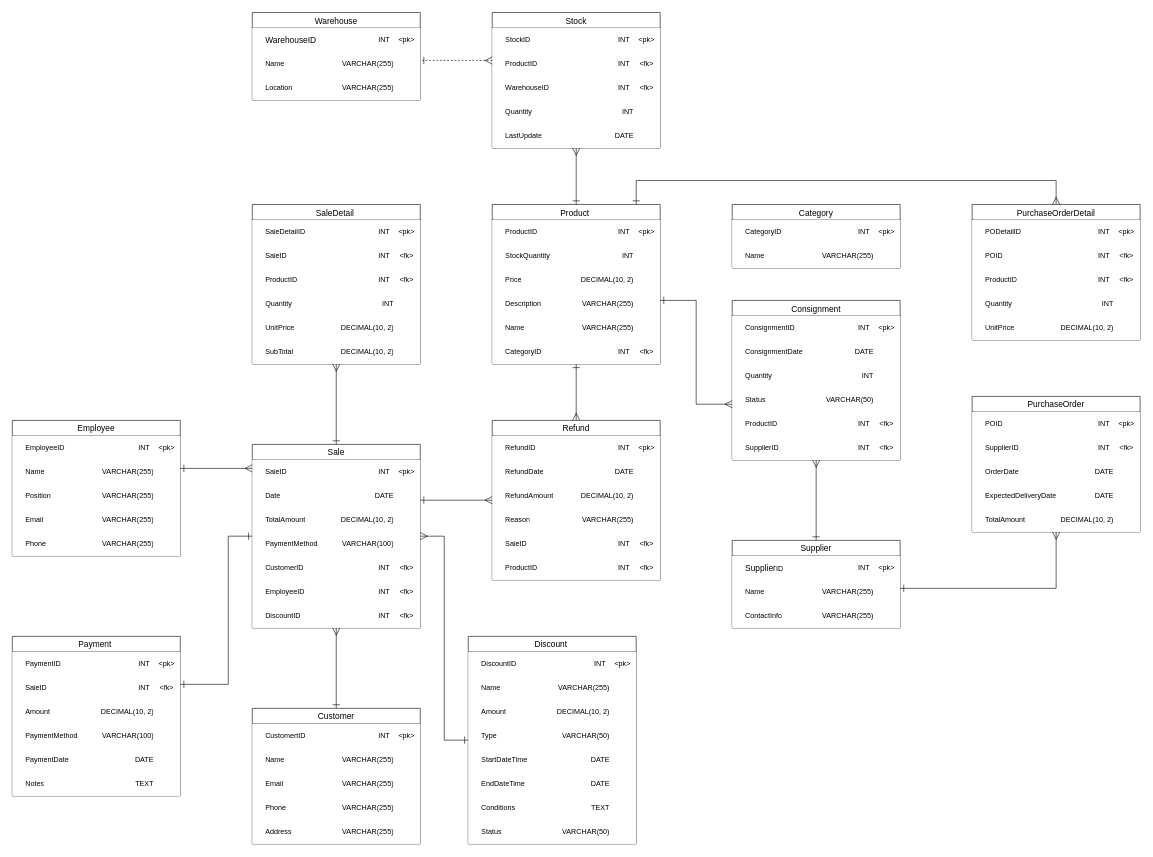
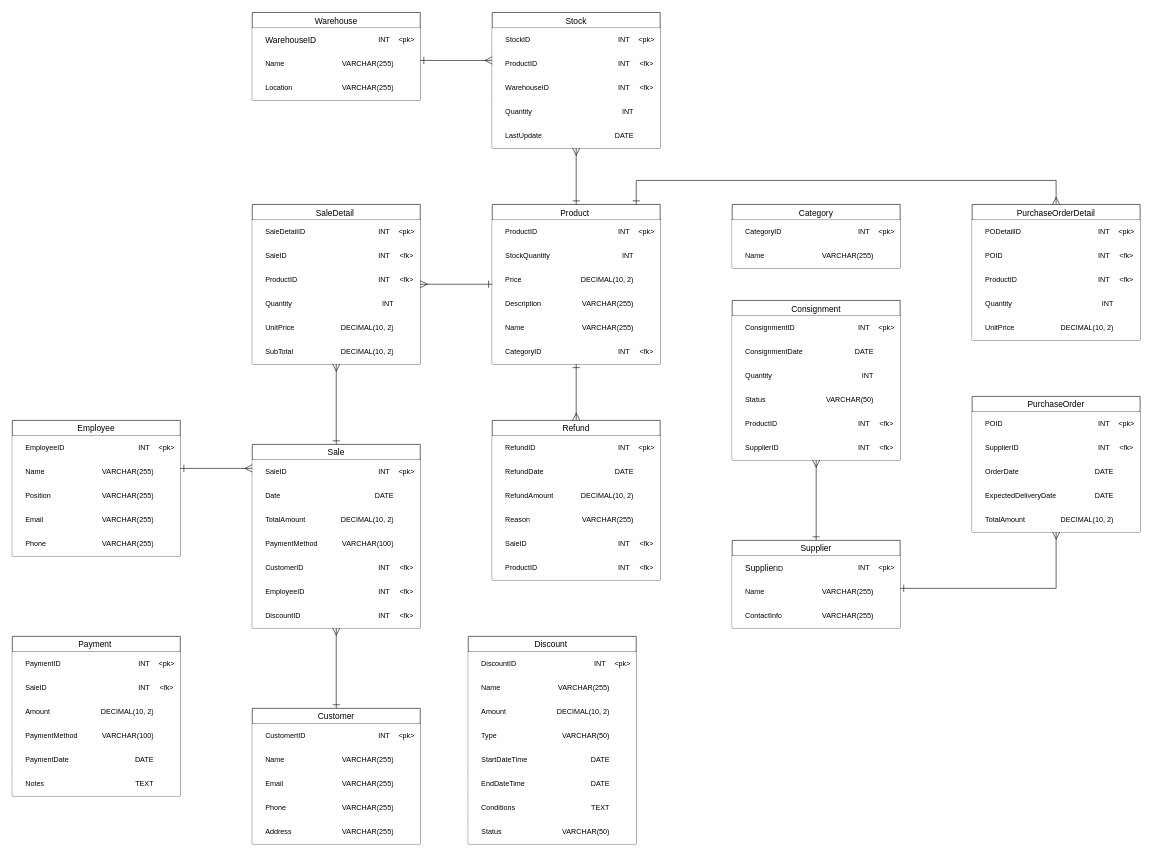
edge "Warehouse" -- "Stock": style dashed -> solid
edge "SaleDetail" -- "Product": added
edge "Product" -- "Consignment": removed
edge "Refund" -- "Sale": removed
edge "Sale" -- "Payment": removed
edge "Sale" -- "Discount": removed
